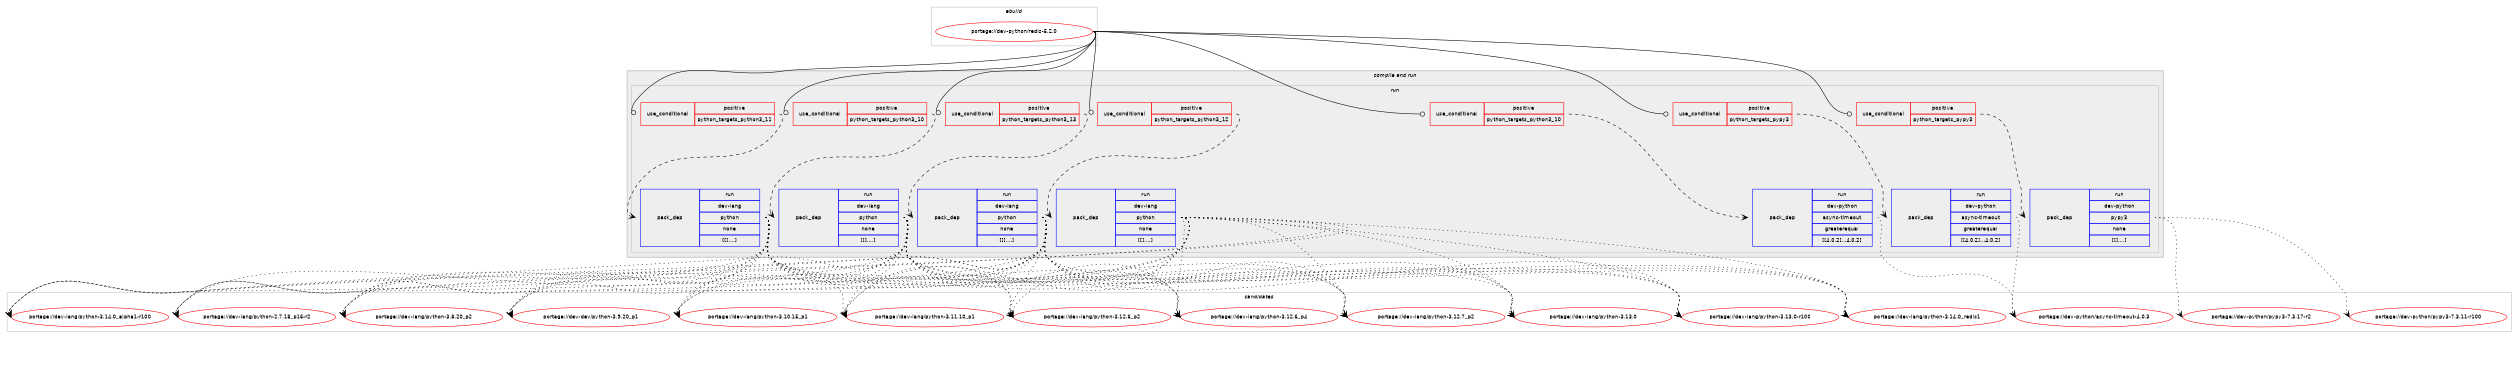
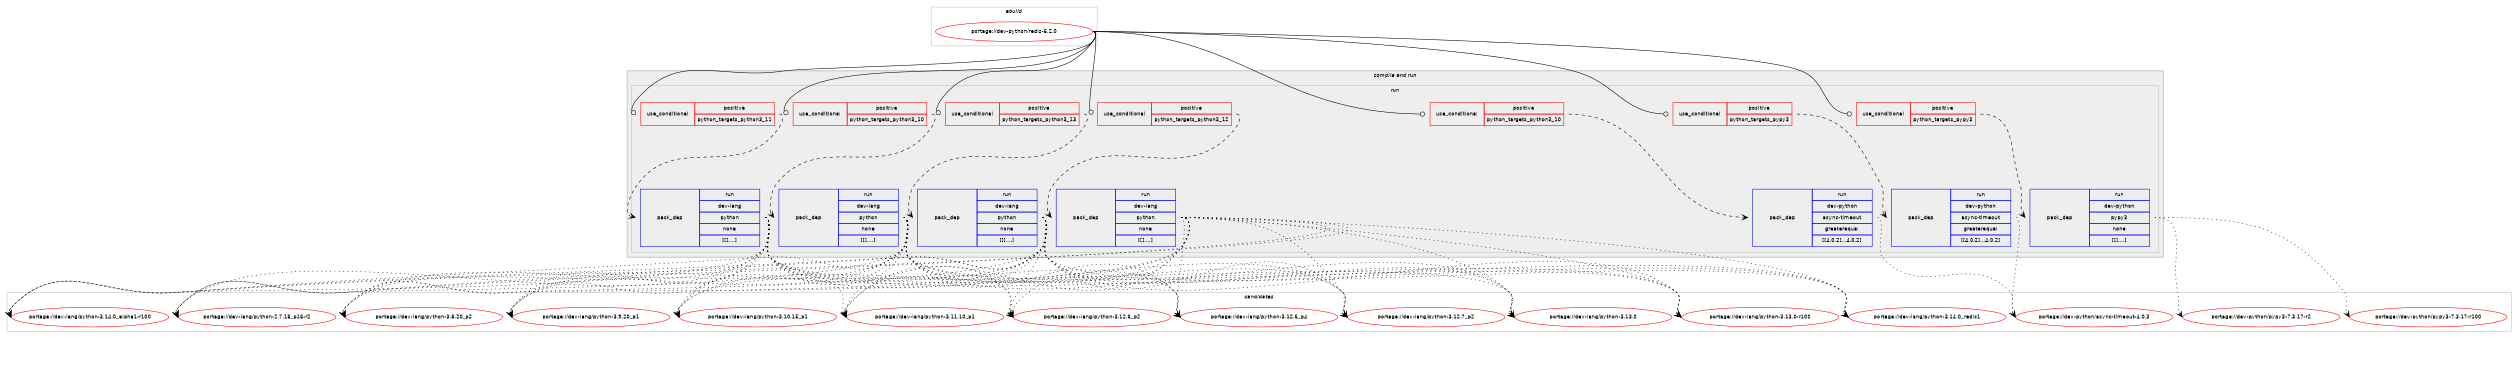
node "portage://dev-dev/python-3.9.20_p1": label "portage://dev-dev/python-3.9.20_p1" -> "portage://dev-lang/python-3.9.20_p1"
node "portage://dev-python/pypy3-7.3.11-r100": label "portage://dev-python/pypy3-7.3.11-r100" -> "portage://dev-python/pypy3-7.3.17-r100"
